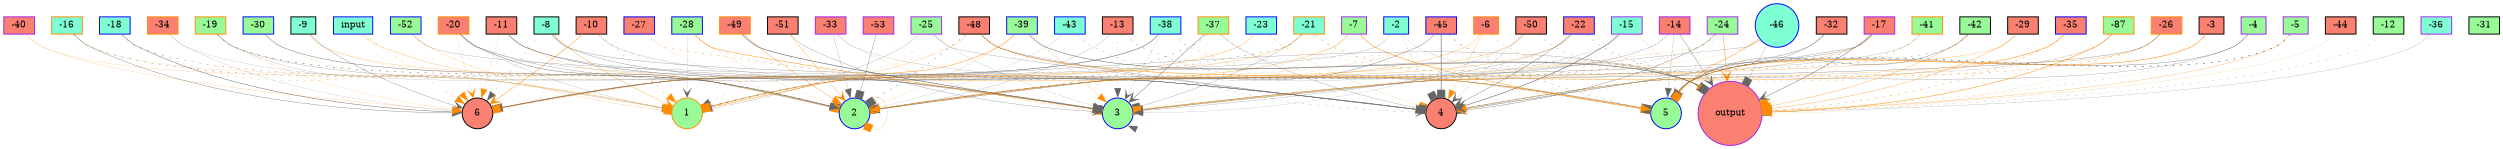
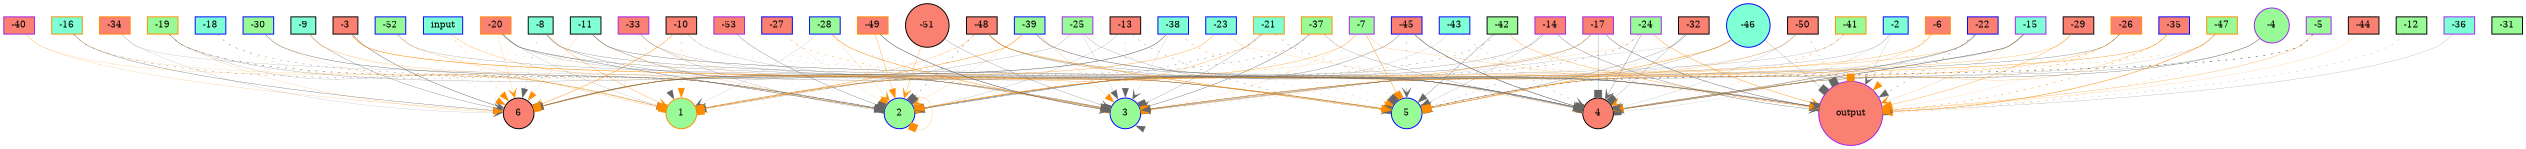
node "-11": fillcolor salmon -> aquamarine
node "-51": shape box -> circle
node "-87": label "-87" -> "-47"
node "-4": shape box -> circle
edge "-18" -> "6": now "-3" -> "6"
